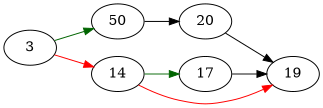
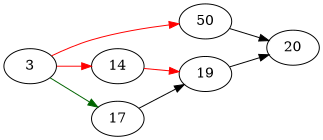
edge "3" -> "50": color darkgreen -> red
edge "20" -> "19": reversed
edge "14" -> "17": now "3" -> "17"
